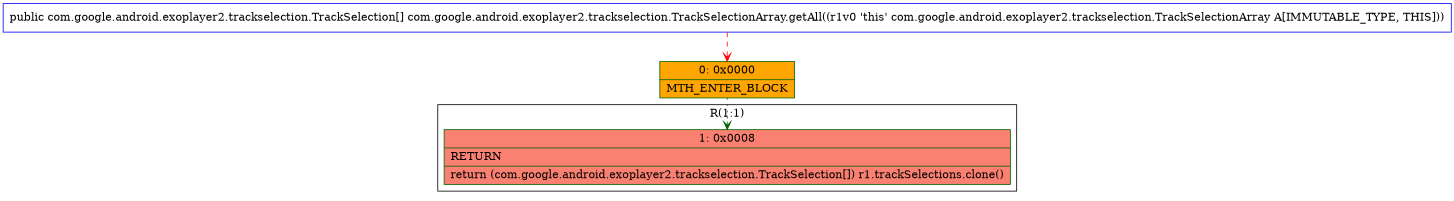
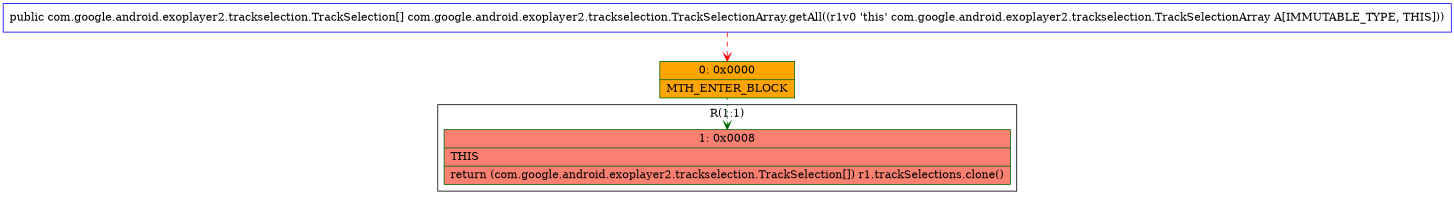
node "1: 0x0008": text "RETURN" -> "THIS"
